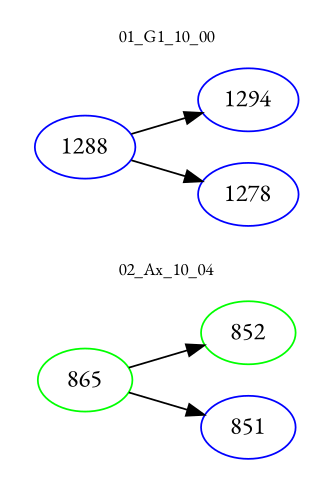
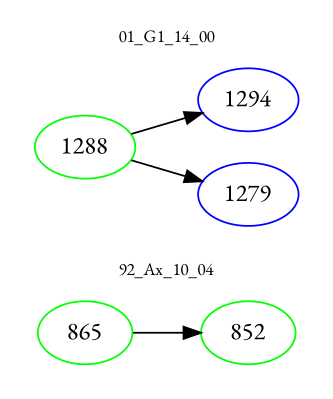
cluster "01_G1_10_00": label "01_G1_10_00" -> "01_G1_14_00"
node "1288": color blue -> green
node "1278": label "1278" -> "1279"
cluster "02_Ax_10_04": label "02_Ax_10_04" -> "92_Ax_10_04"
node "851": removed
